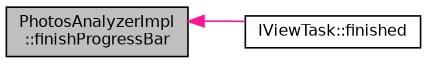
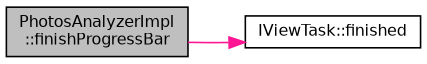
edge "IViewTask::finished" -> "PhotosAnalyzerImpl ::finishProgressBar": reversed
